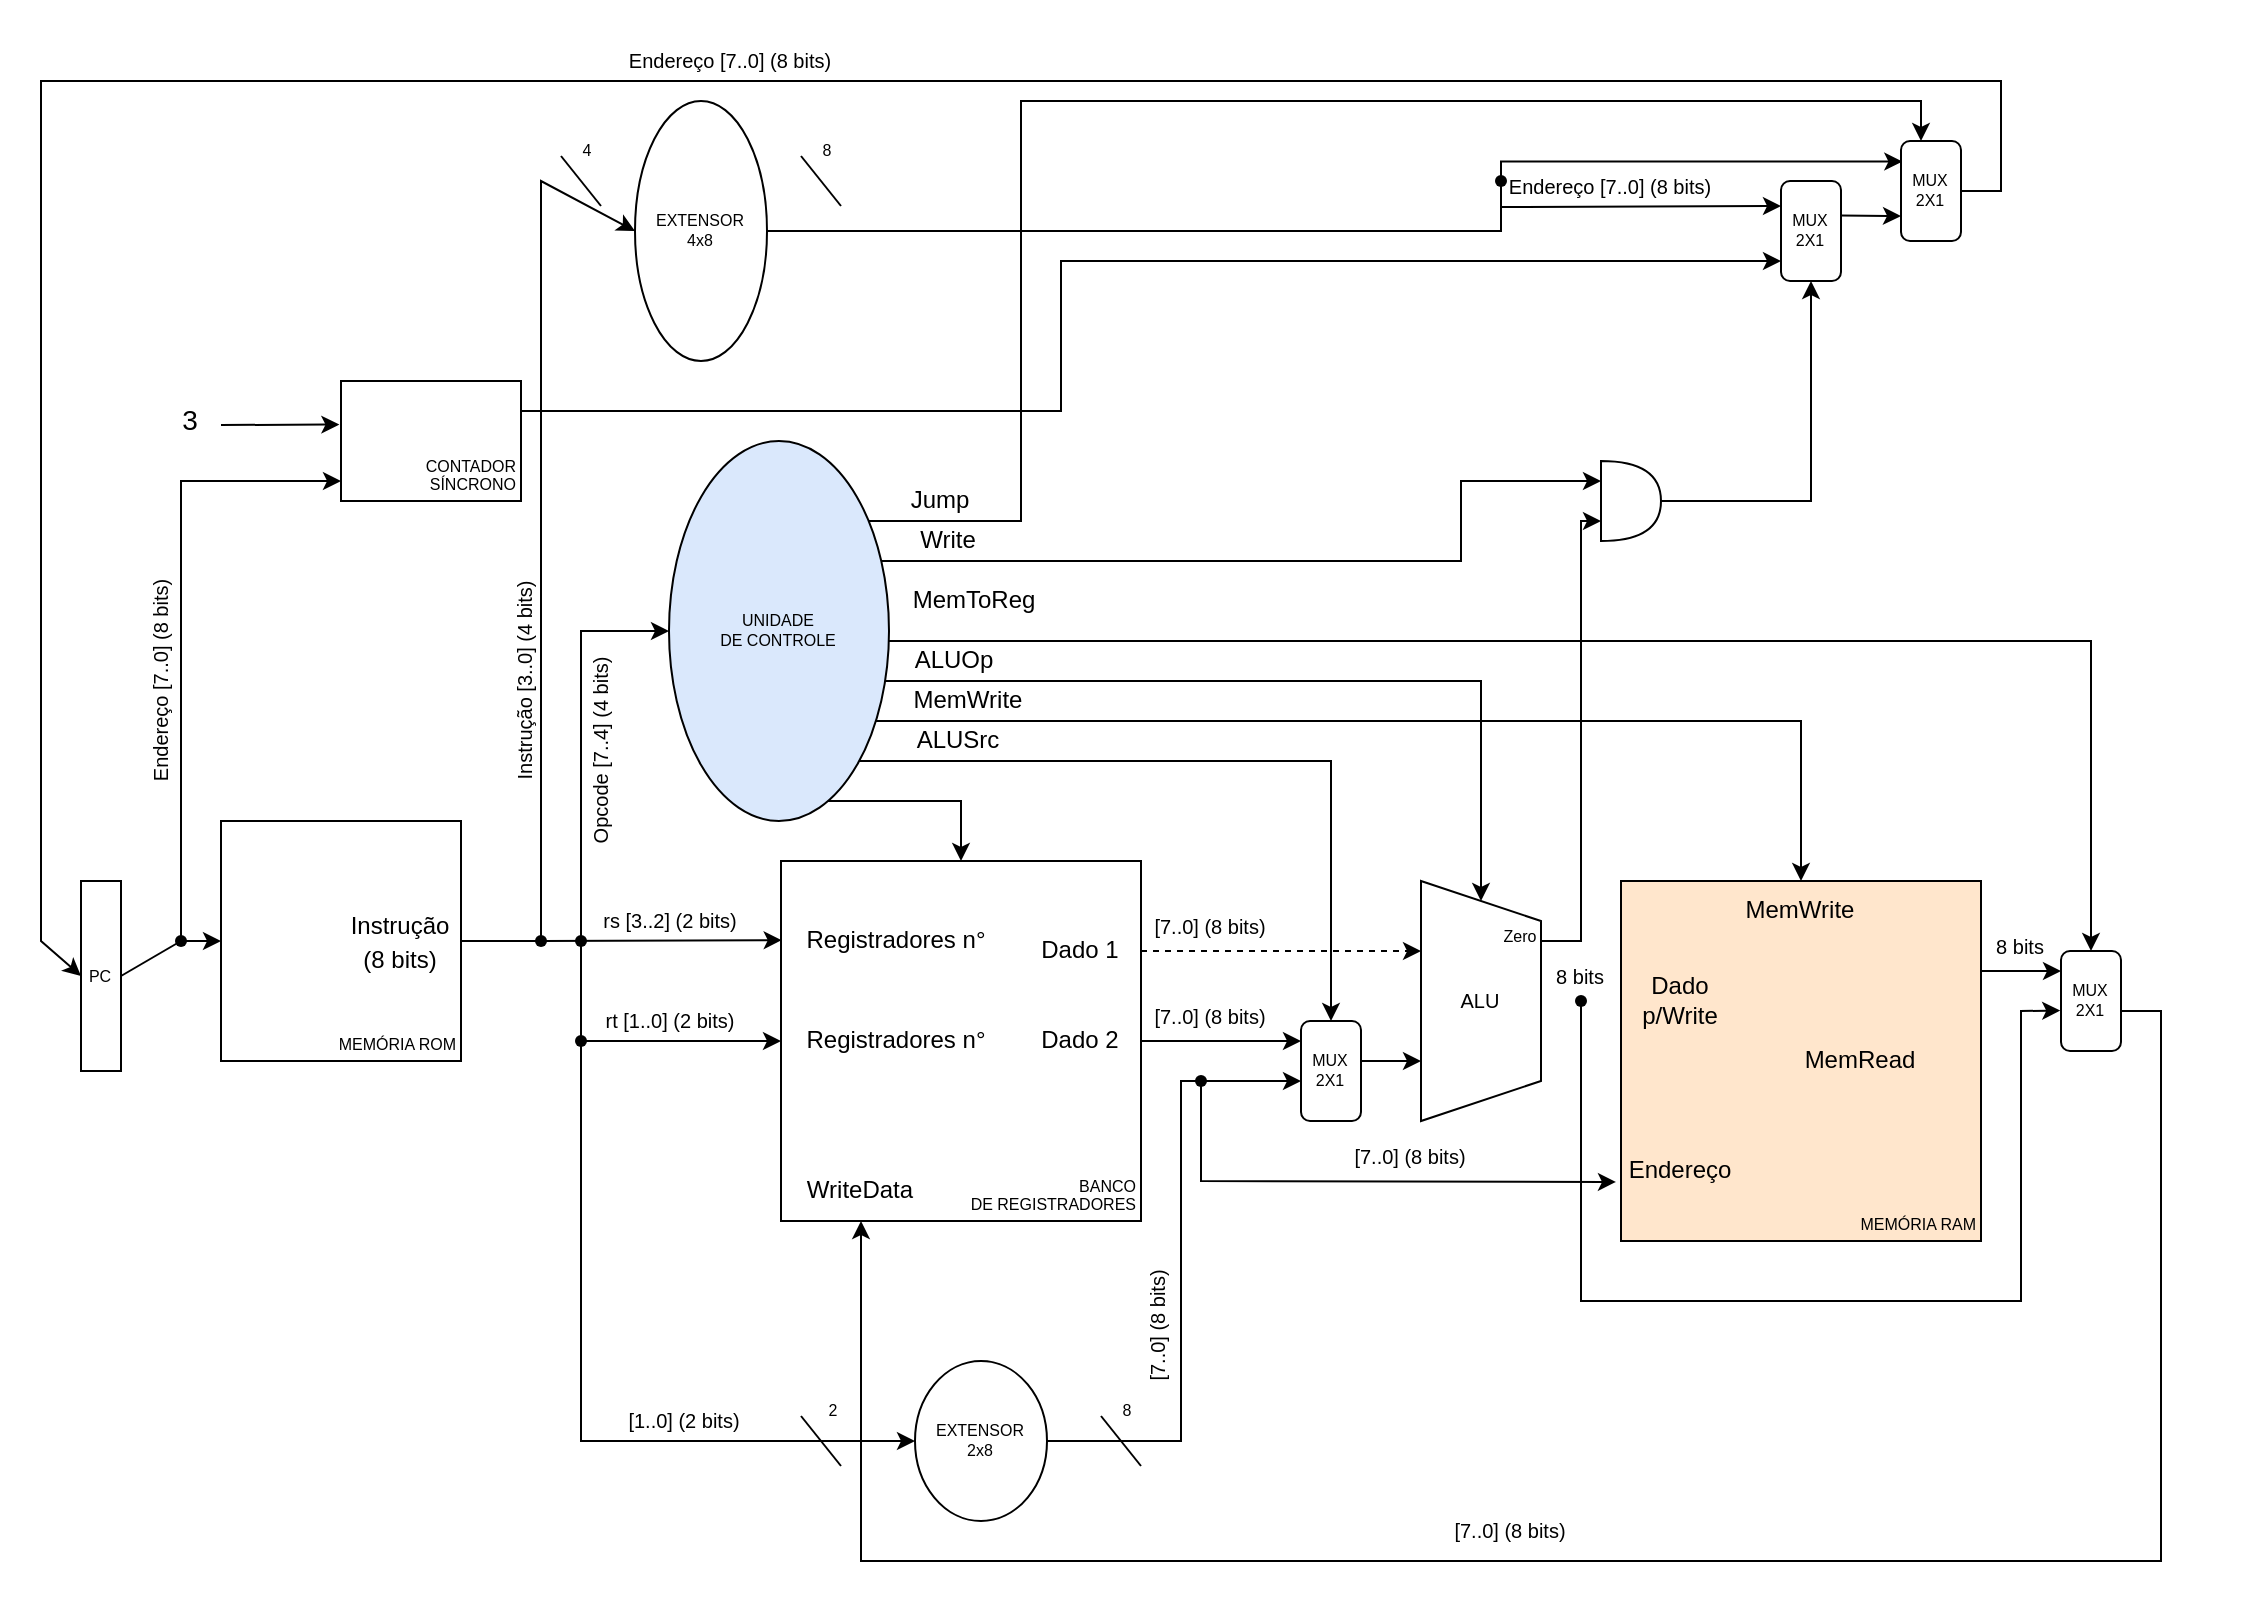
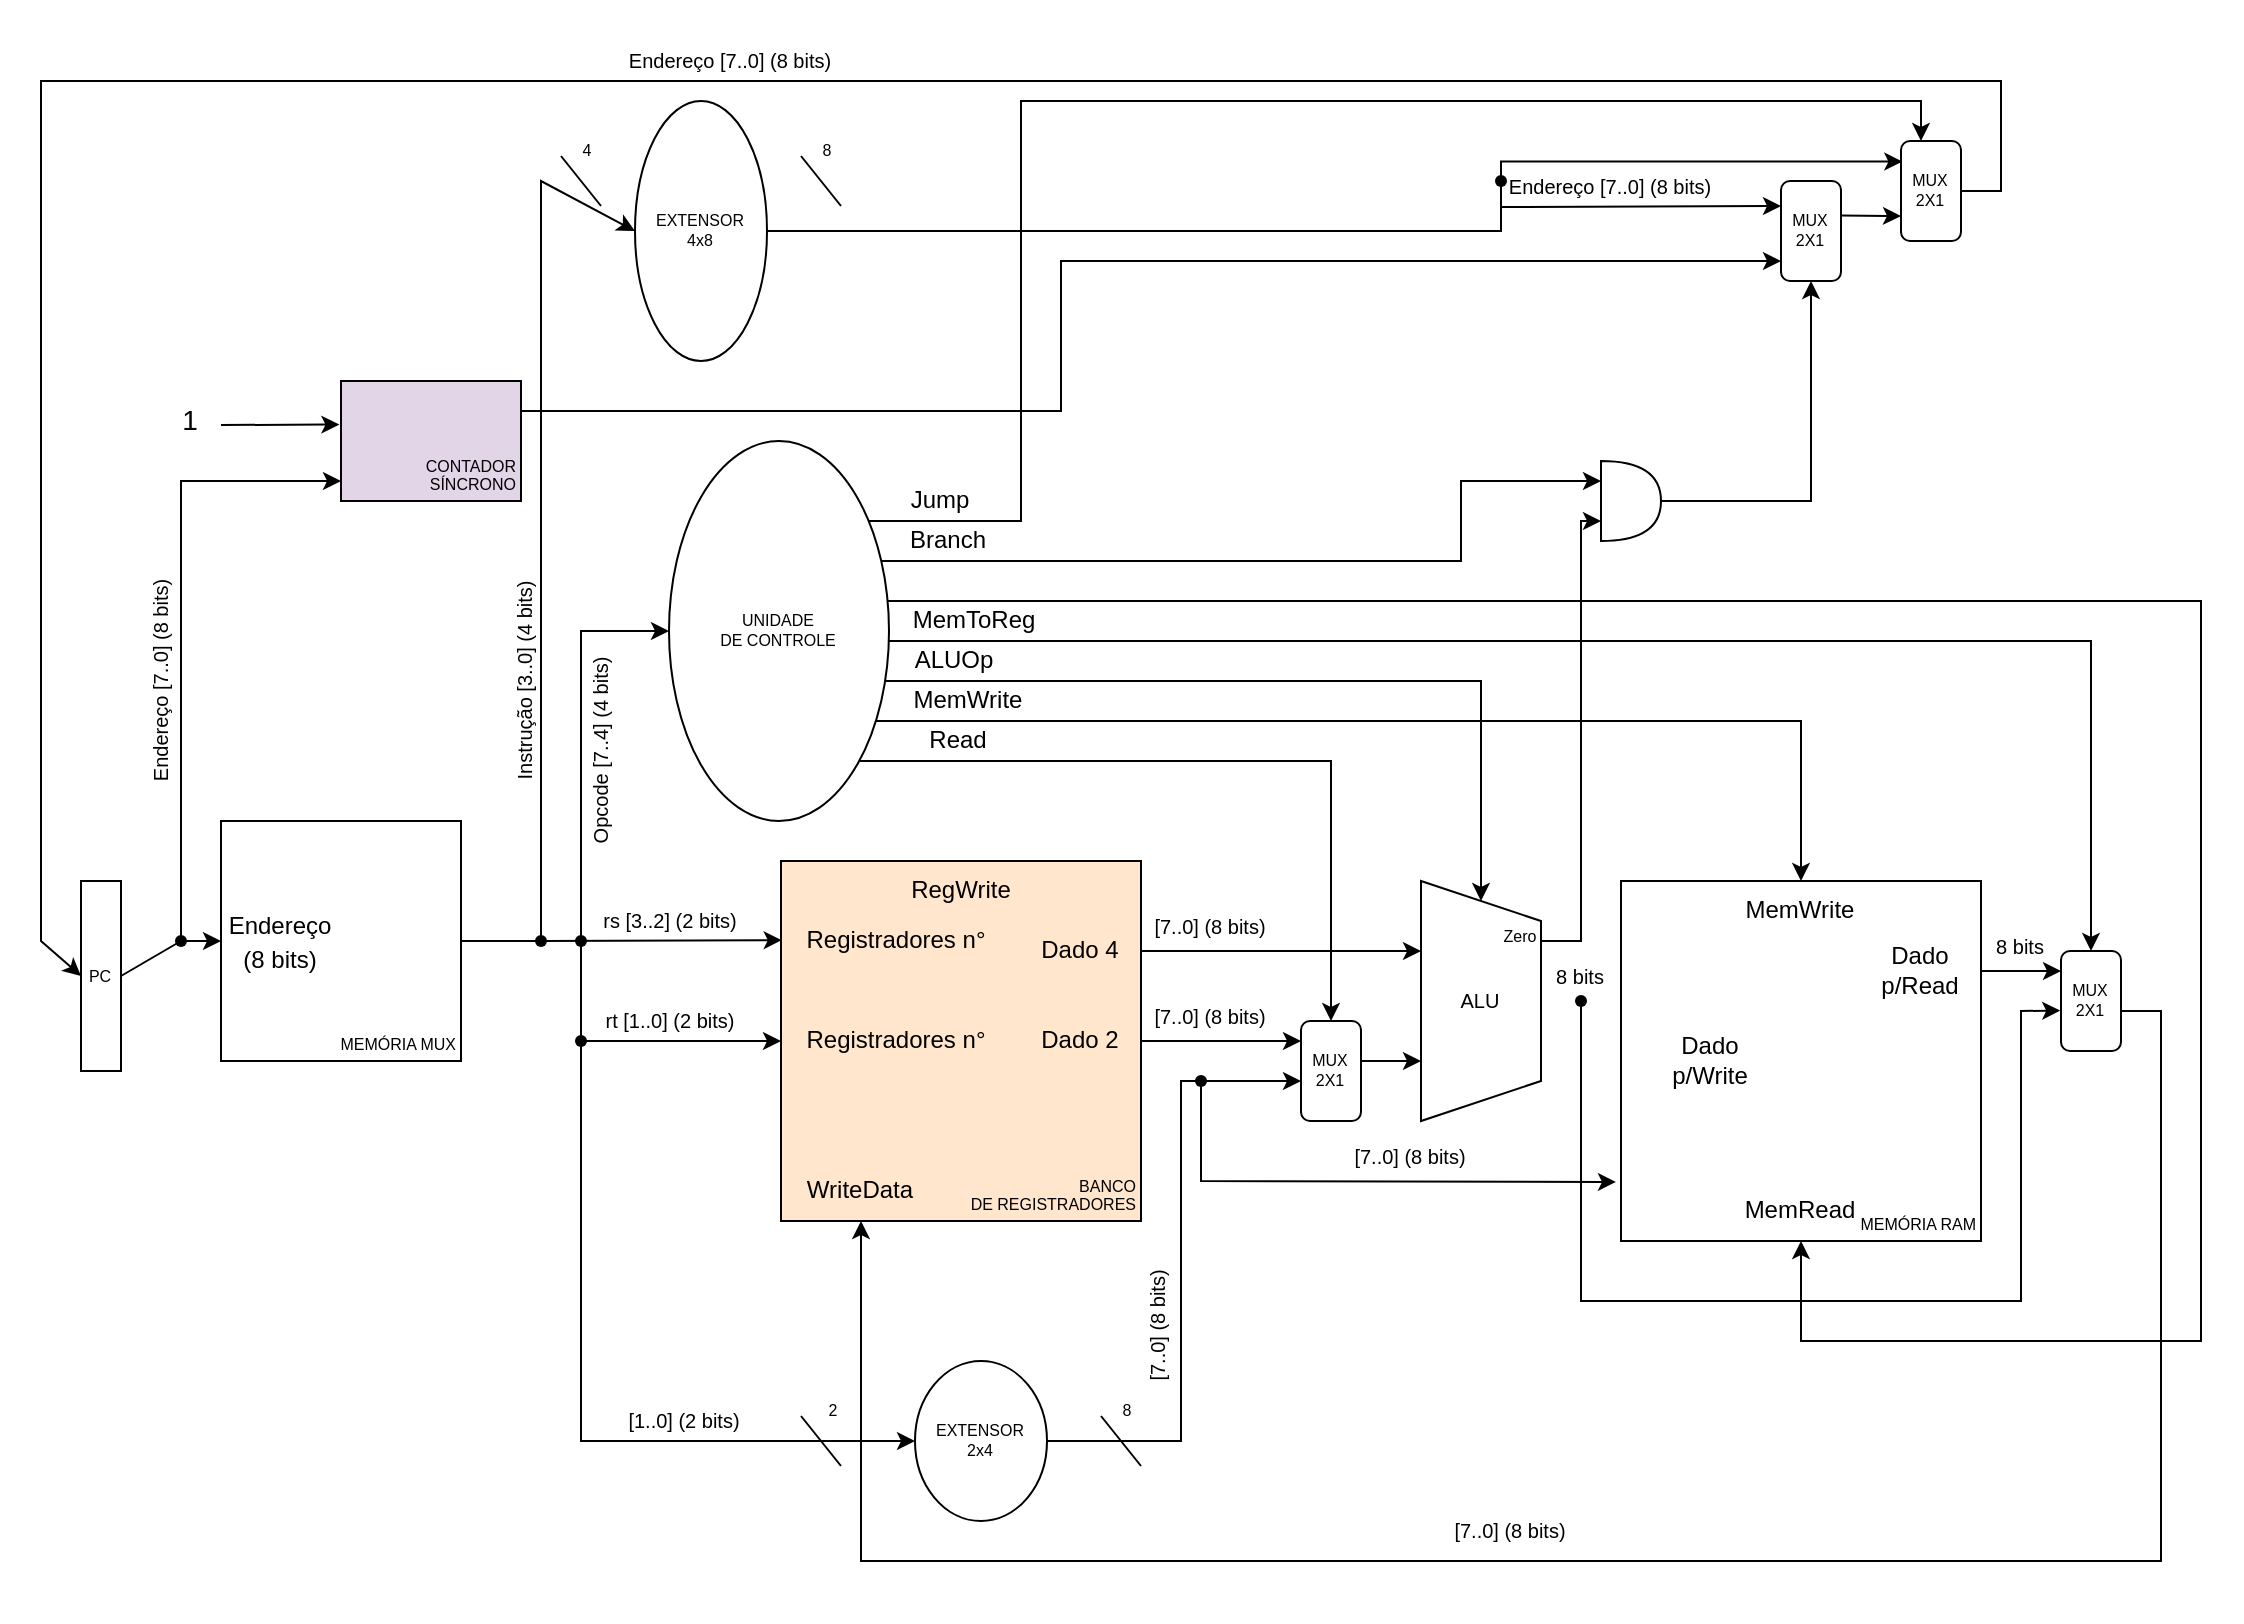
node "3": label "3" -> "1"
node "CONTADORSÍNCRONO": fillcolor #ffffff -> #e1d5e7
node "Write": label "Write" -> "Branch"
node "MemToReg": moved (975, 601) -> (975, 621)
edge "UNIDADEDE CONTROLE" -> "MEMÓRIA RAM": added
node "UNIDADEDE CONTROLE": fillcolor #dae8fc -> #ffffff
node "ALUSrc": label "ALUSrc" -> "Read"
edge "UNIDADEDE CONTROLE" -> "BANCODE REGISTRADORES": removed
node "RegWrite": added
node "Endereço (8 bits)": added
node "Instrução (8 bits)": removed
node "Dado 1": label "Dado 1" -> "Dado 4"
edge "BANCODE REGISTRADORES" -> "ALU": style dashed -> solid
node "Dado p/Read": added
node "Dado p/Write": moved (1681, 1001) -> (1711, 1061)
node "BANCODE REGISTRADORES": fillcolor #ffffff -> #ffe6cc
node "MEMÓRIA ROM": label "MEMÓRIA ROM" -> "MEMÓRIA MUX"
node "MEMÓRIA RAM": fillcolor #ffe6cc -> #ffffff
node "MemRead": moved (1861, 1061) -> (1801, 1211)
node "Endereço": removed
node "EXTENSOR2x8": label "EXTENSOR2x8" -> "EXTENSOR2x4"
